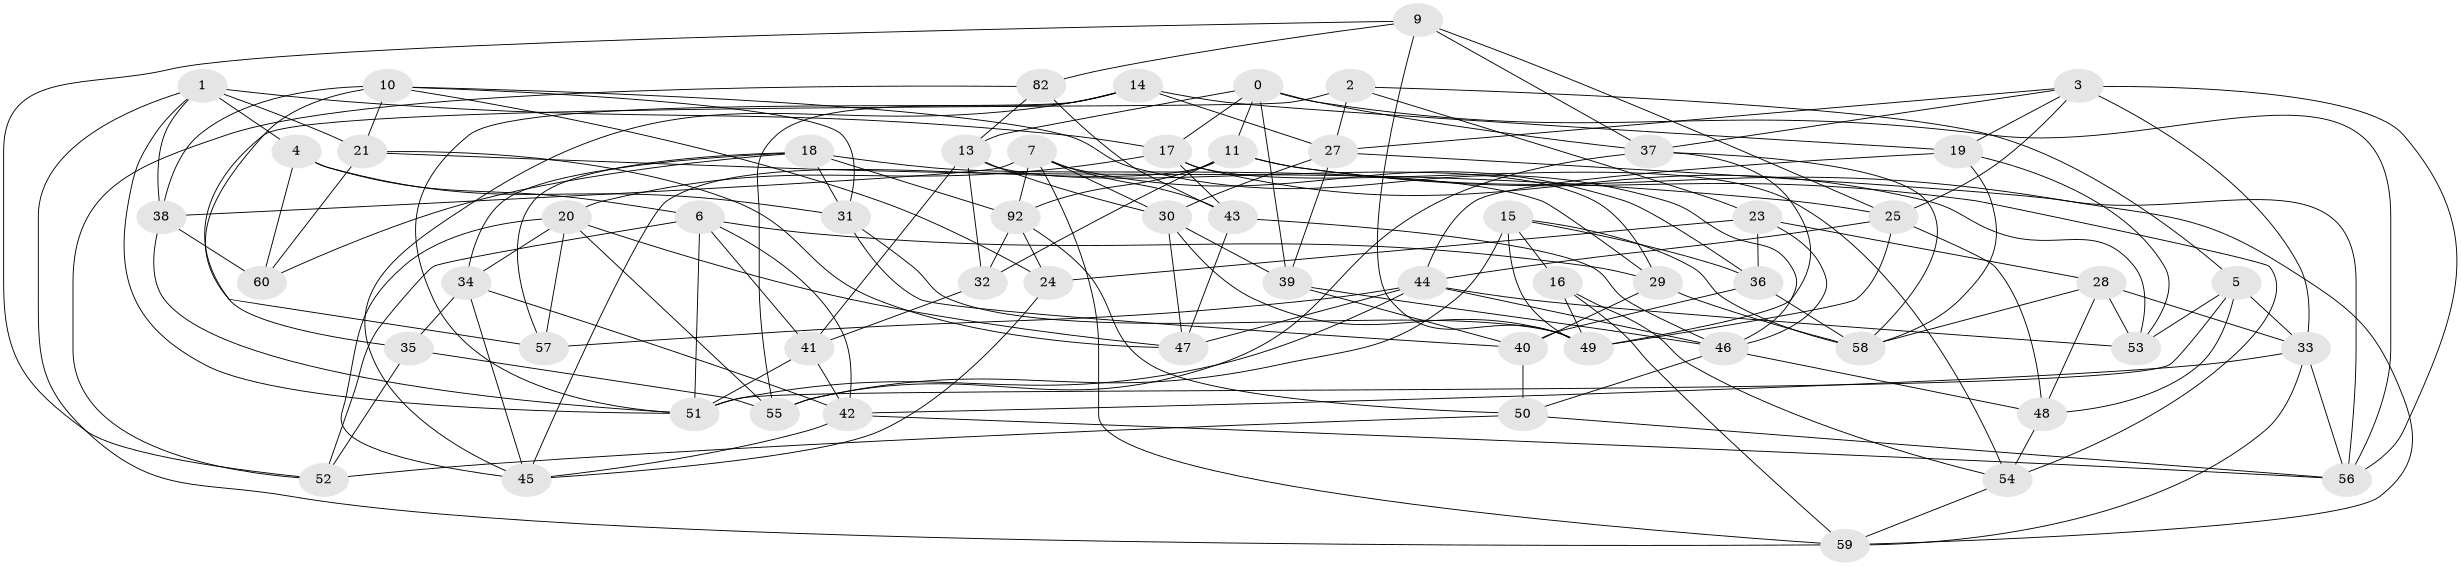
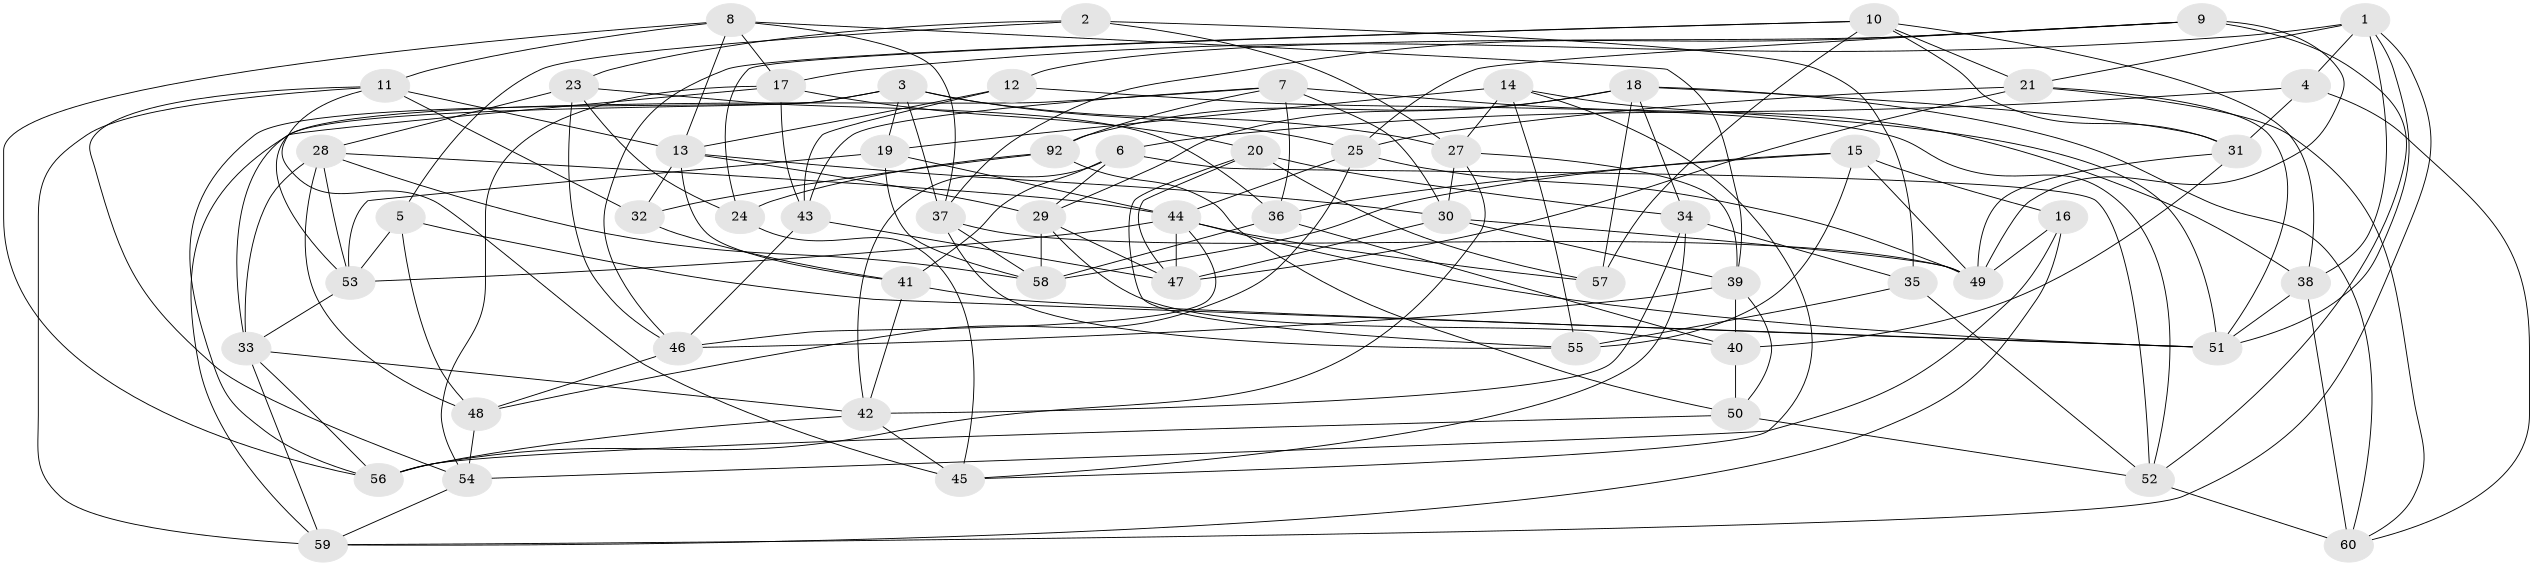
node "82": label "82" -> "12"
node "0": label "0" -> "8"
edge "28" -- "44": added
edge "11" -- "92": now "11" -- "13"
edge "29" -- "47": added
edge "6" -- "51": now "21" -- "51"
edge "5" -- "33": now "53" -- "33"
edge "20" -- "45": removed
edge "46" -- "50": now "39" -- "50"
edge "52" -- "60": added
